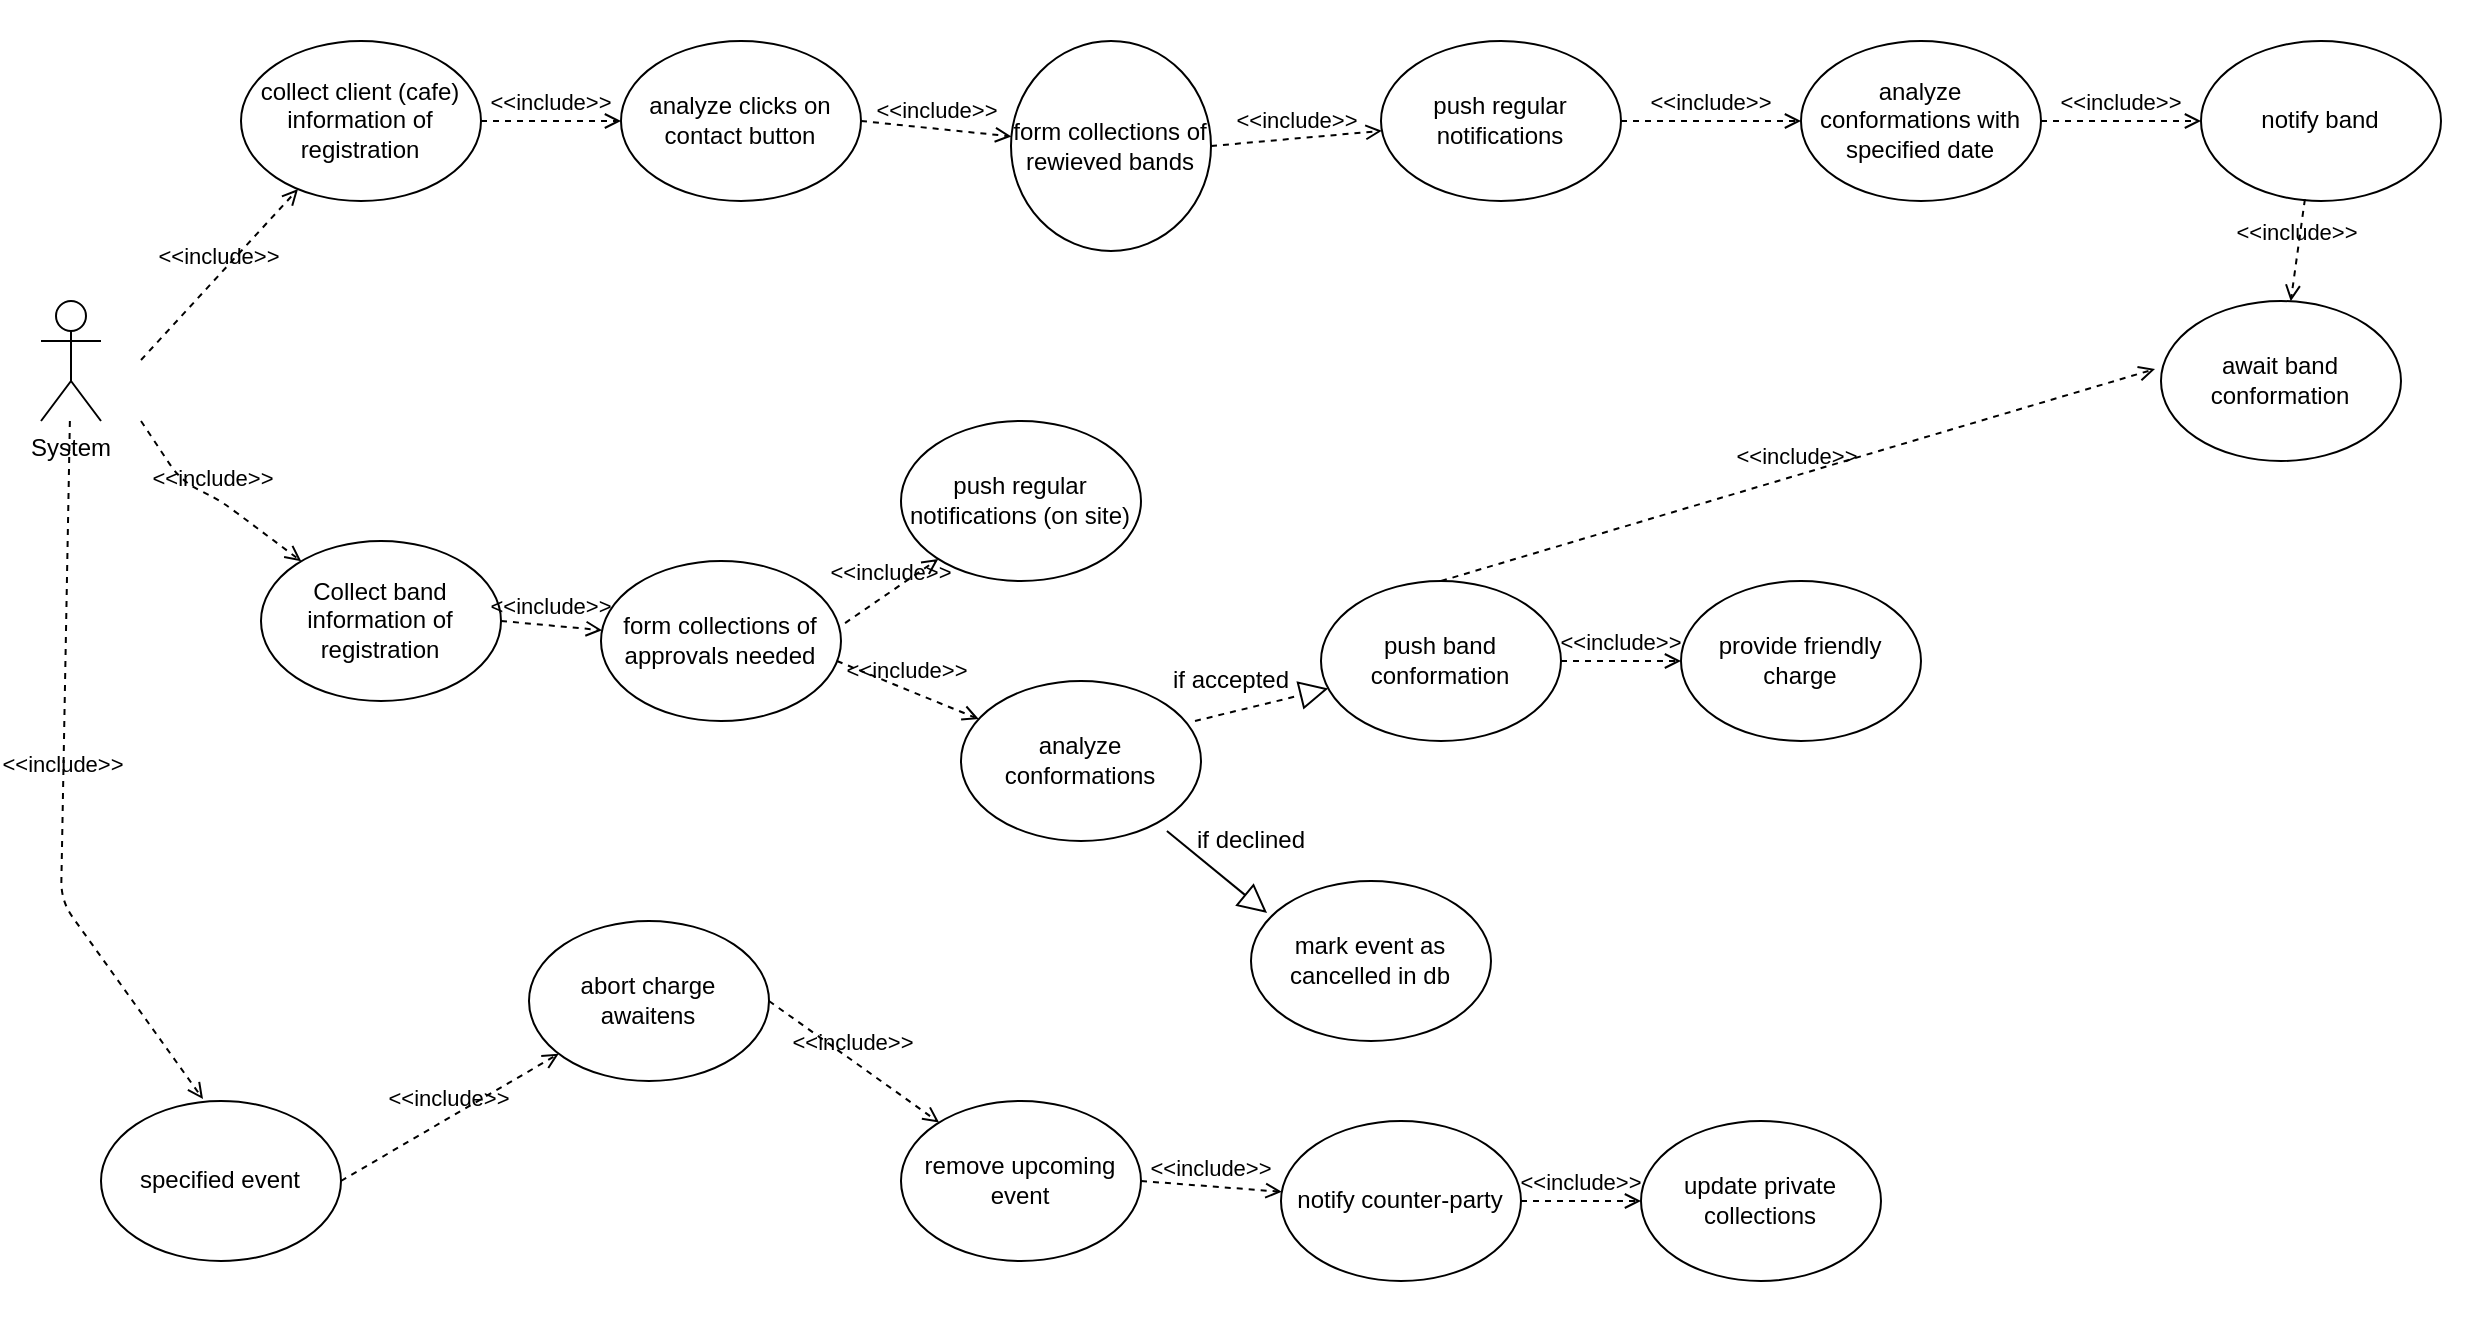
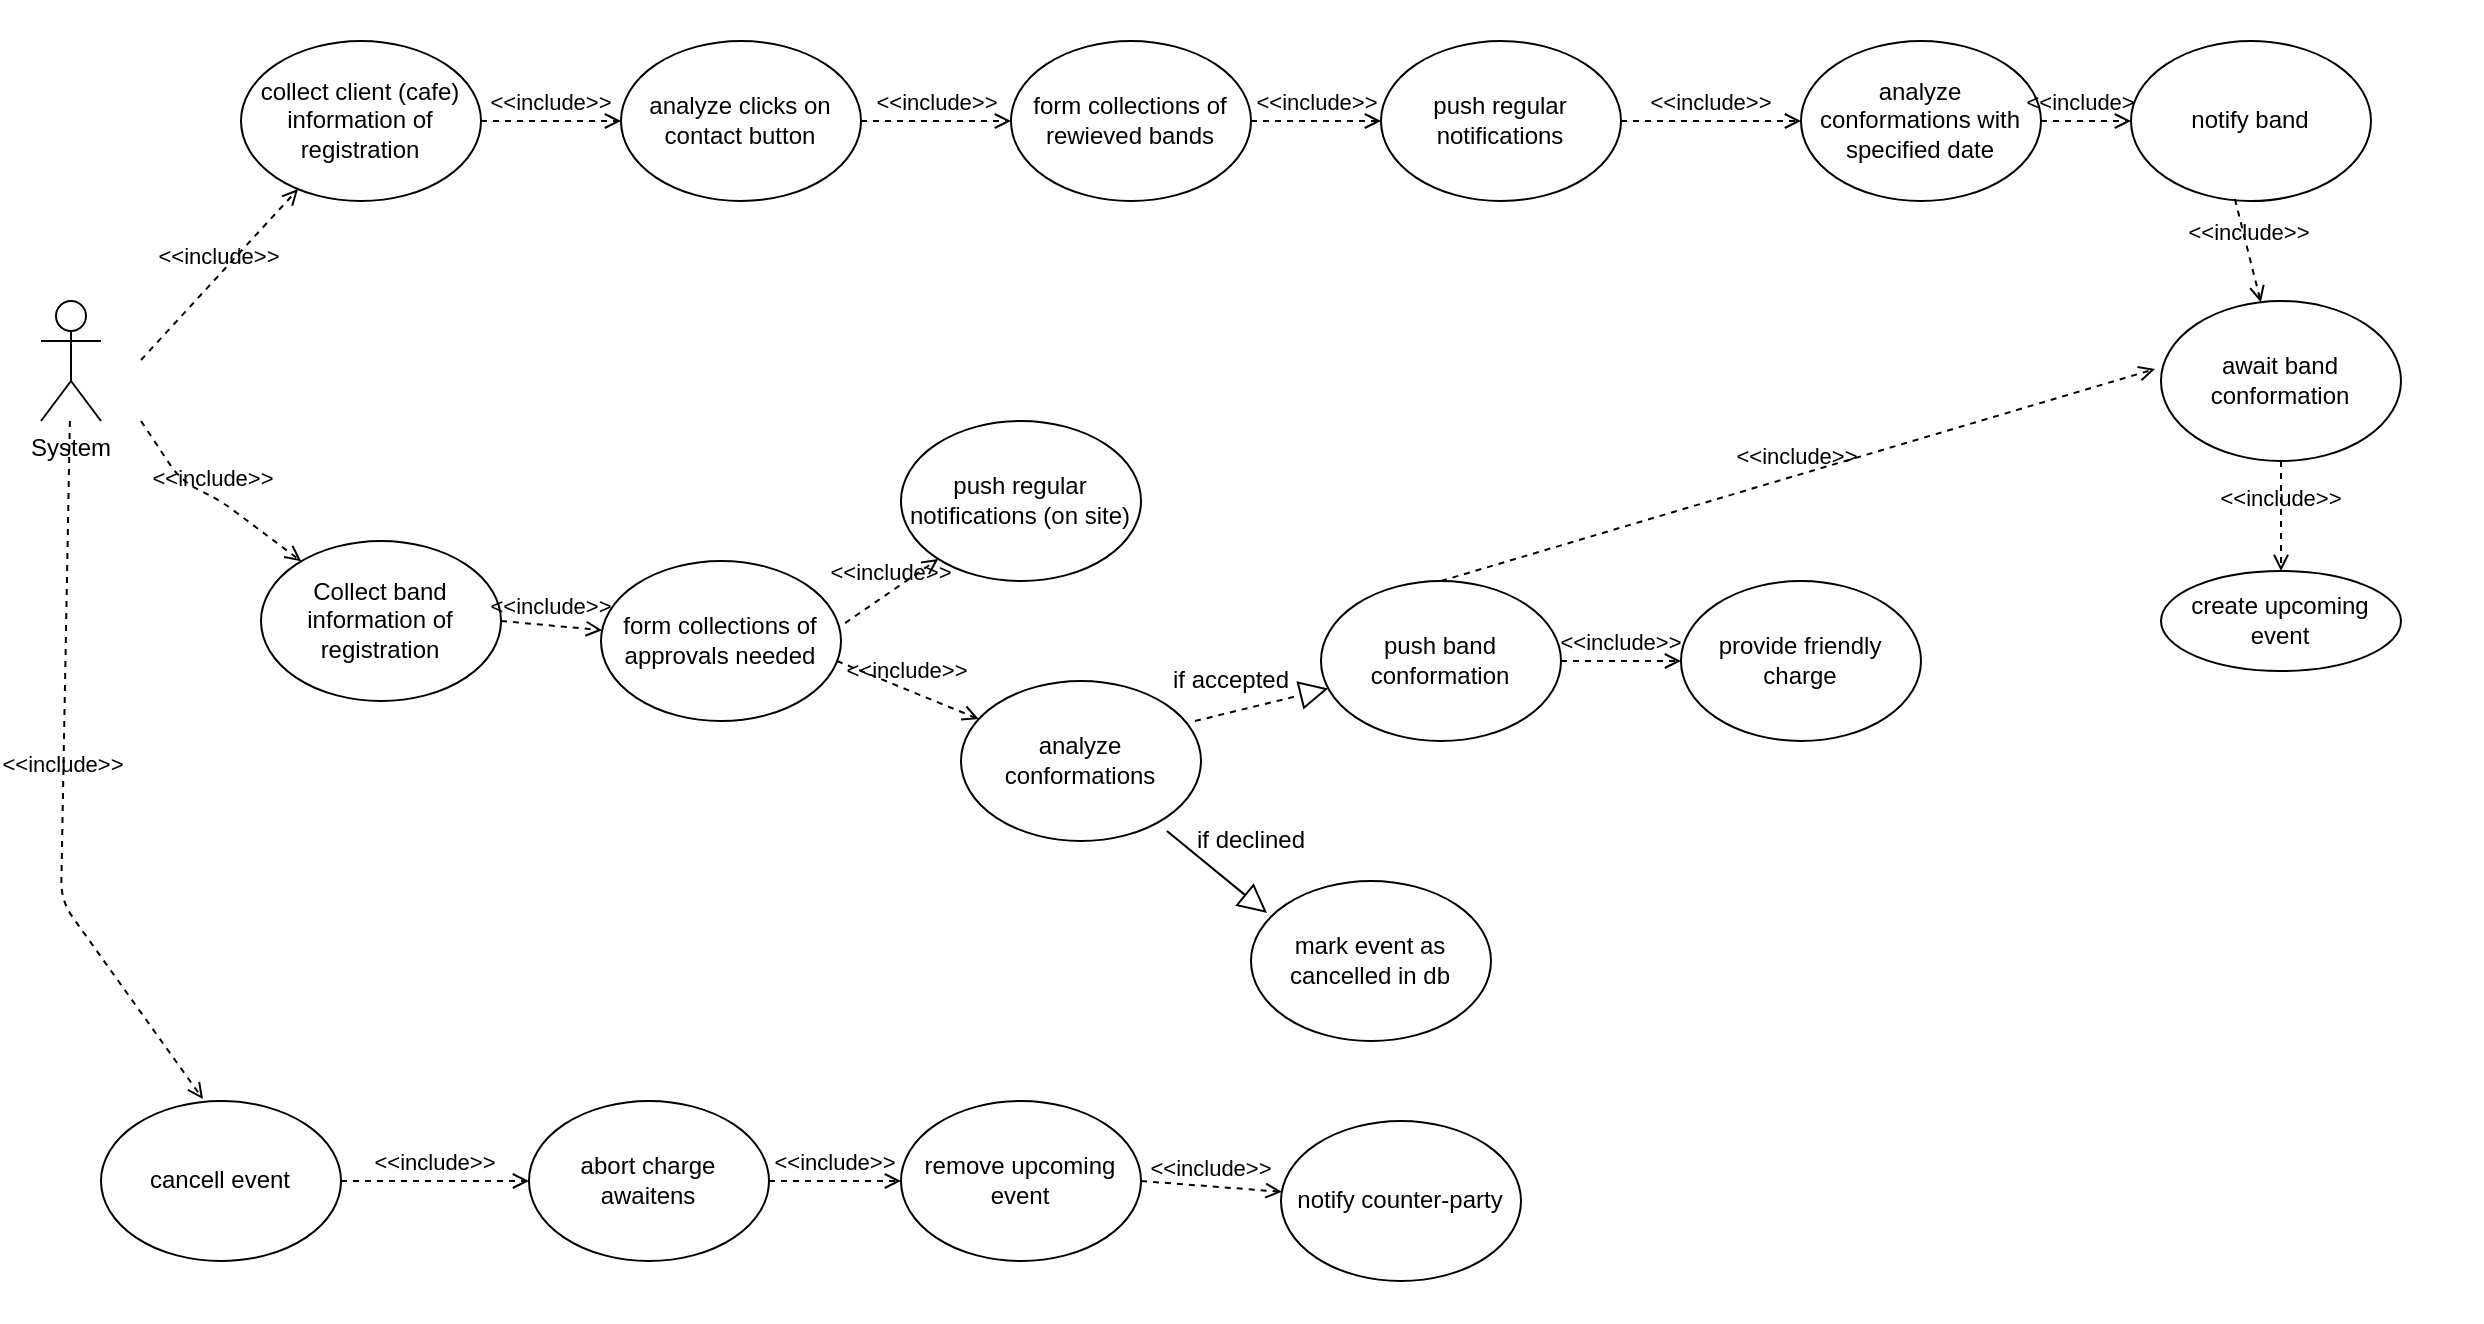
node "notify band": moved (2321, 121) -> (2251, 121)
node "form collections of rewieved bands": size 200x210 -> 240x160
edge "await band conformation" -> "create upcoming event": added, label "<<include>>"
node "create upcoming event": added
node "abort charge awaitens": moved (649, 1001) -> (649, 1181)
node "specified event": label "specified event" -> "cancell event"
edge "notify counter-party" -> "update private collections": removed, label "<<include>>"
node "update private collections": removed
